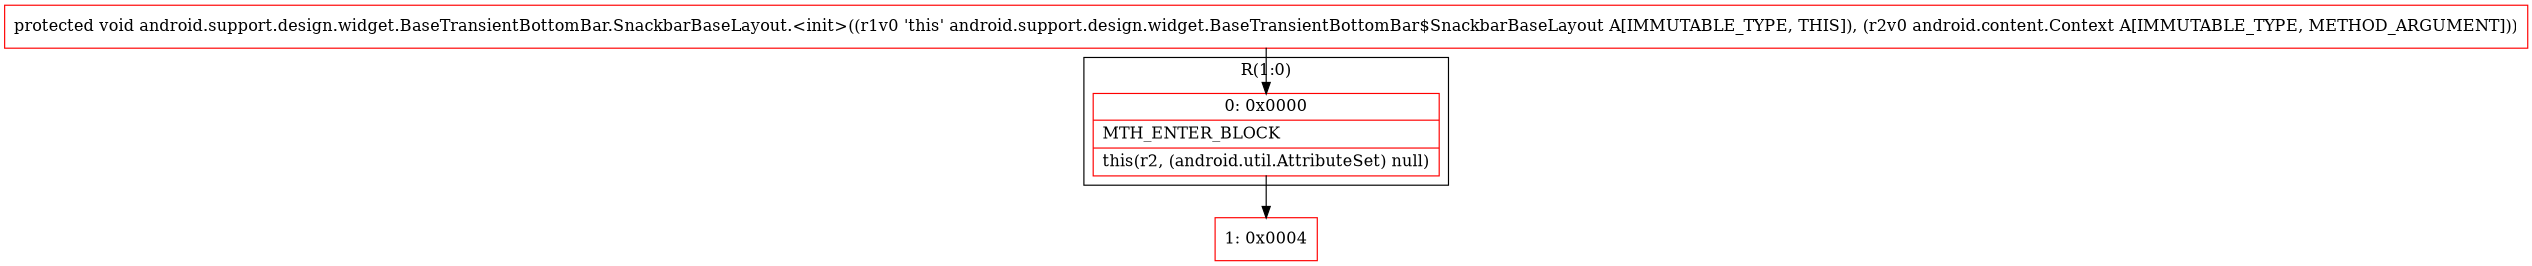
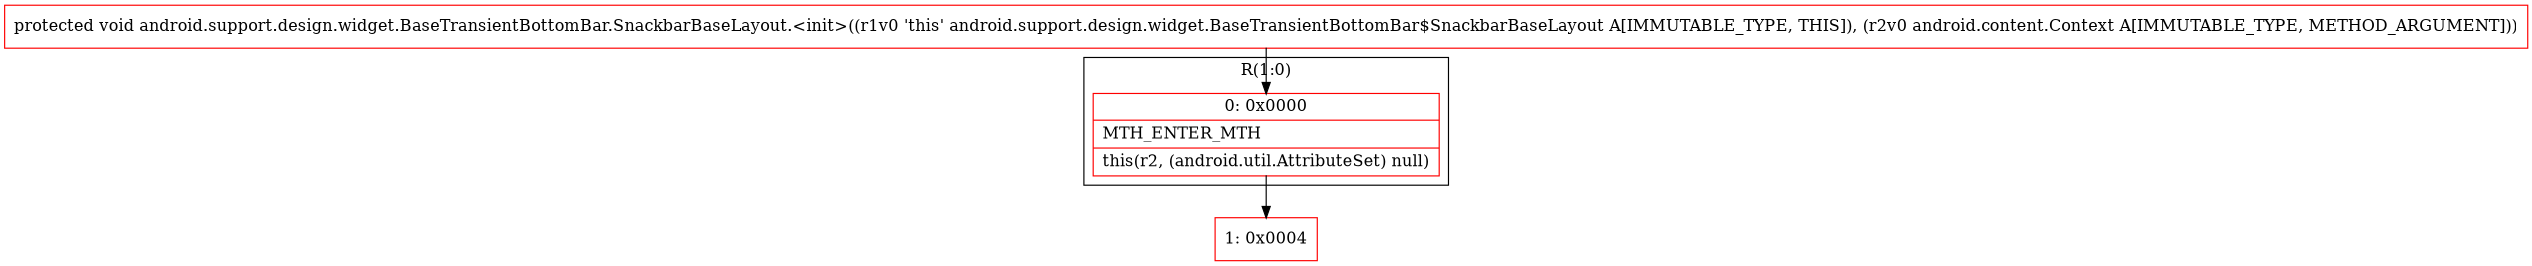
node "0: 0x0000": text "MTH_ENTER_BLOCK" -> "MTH_ENTER_MTH"
